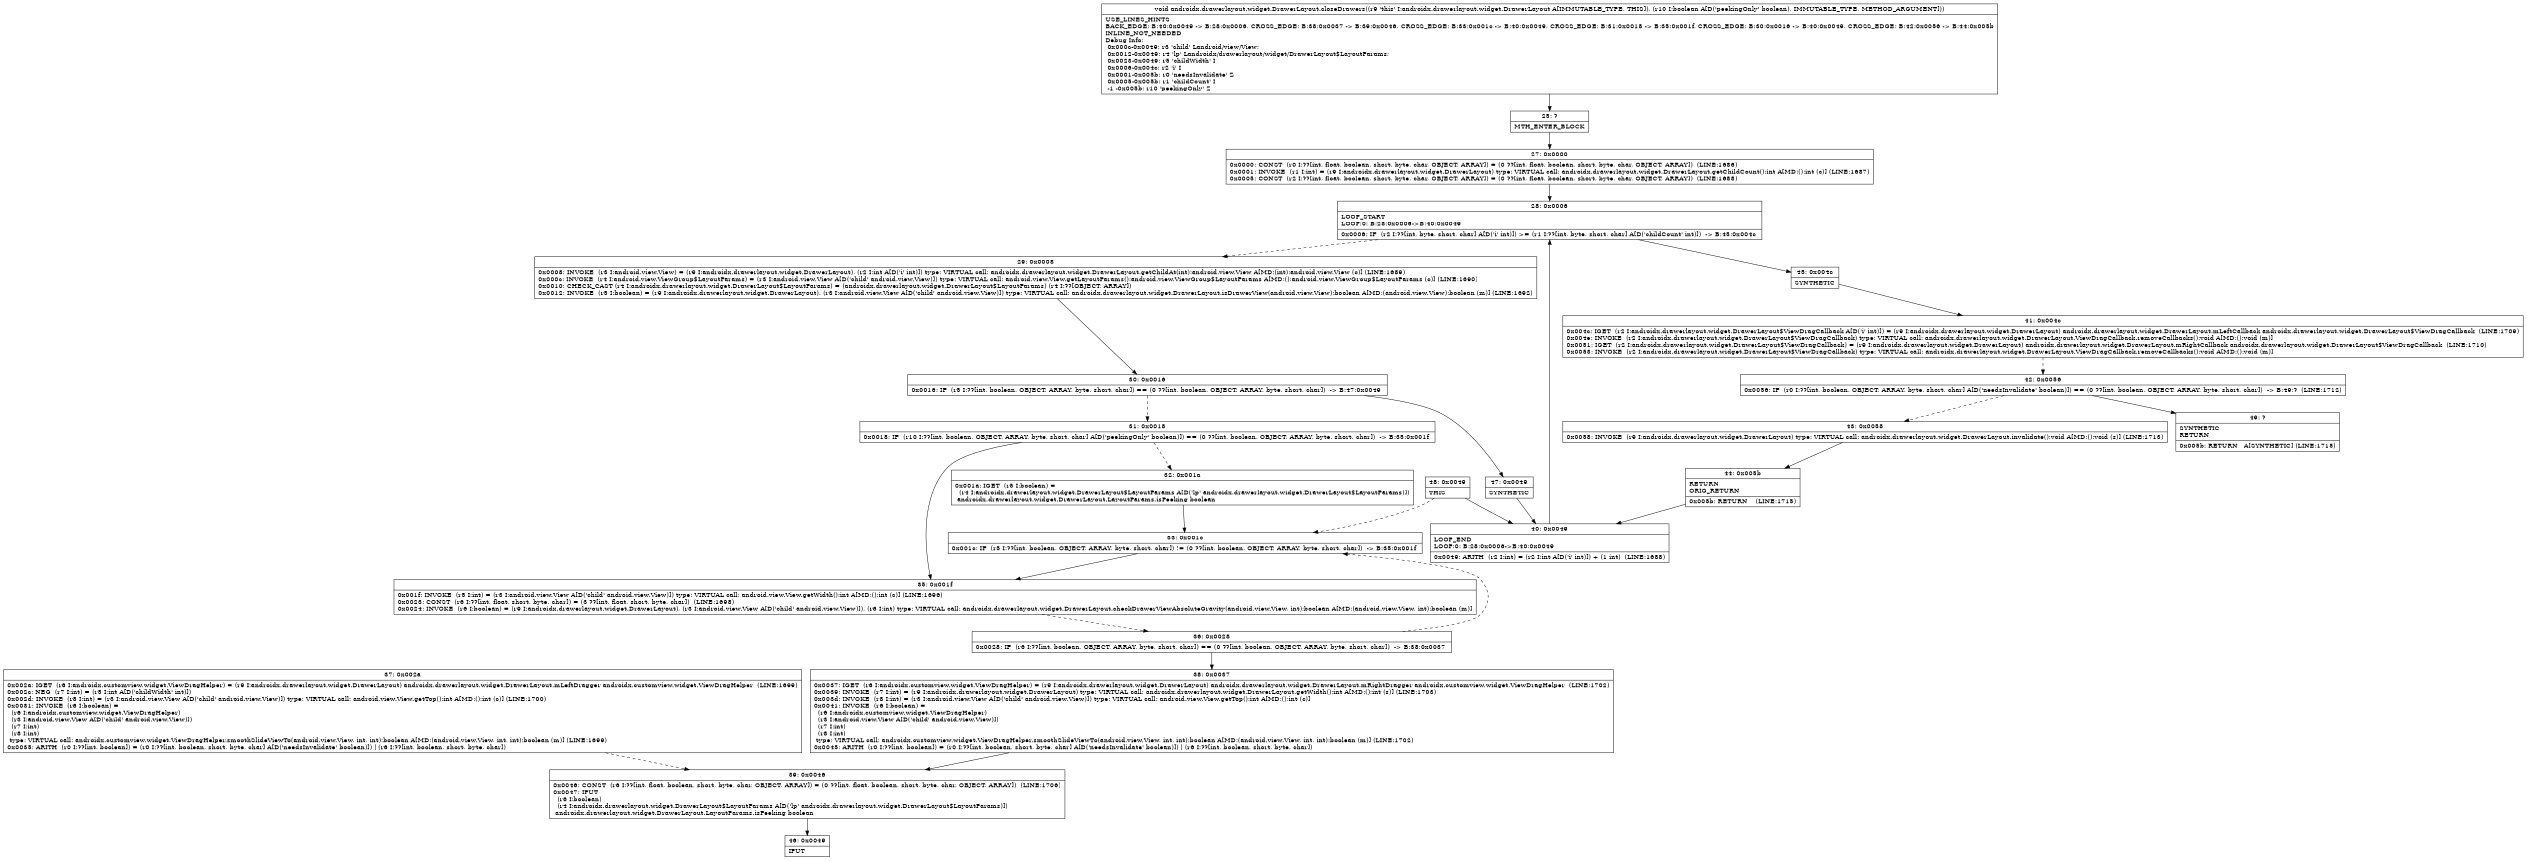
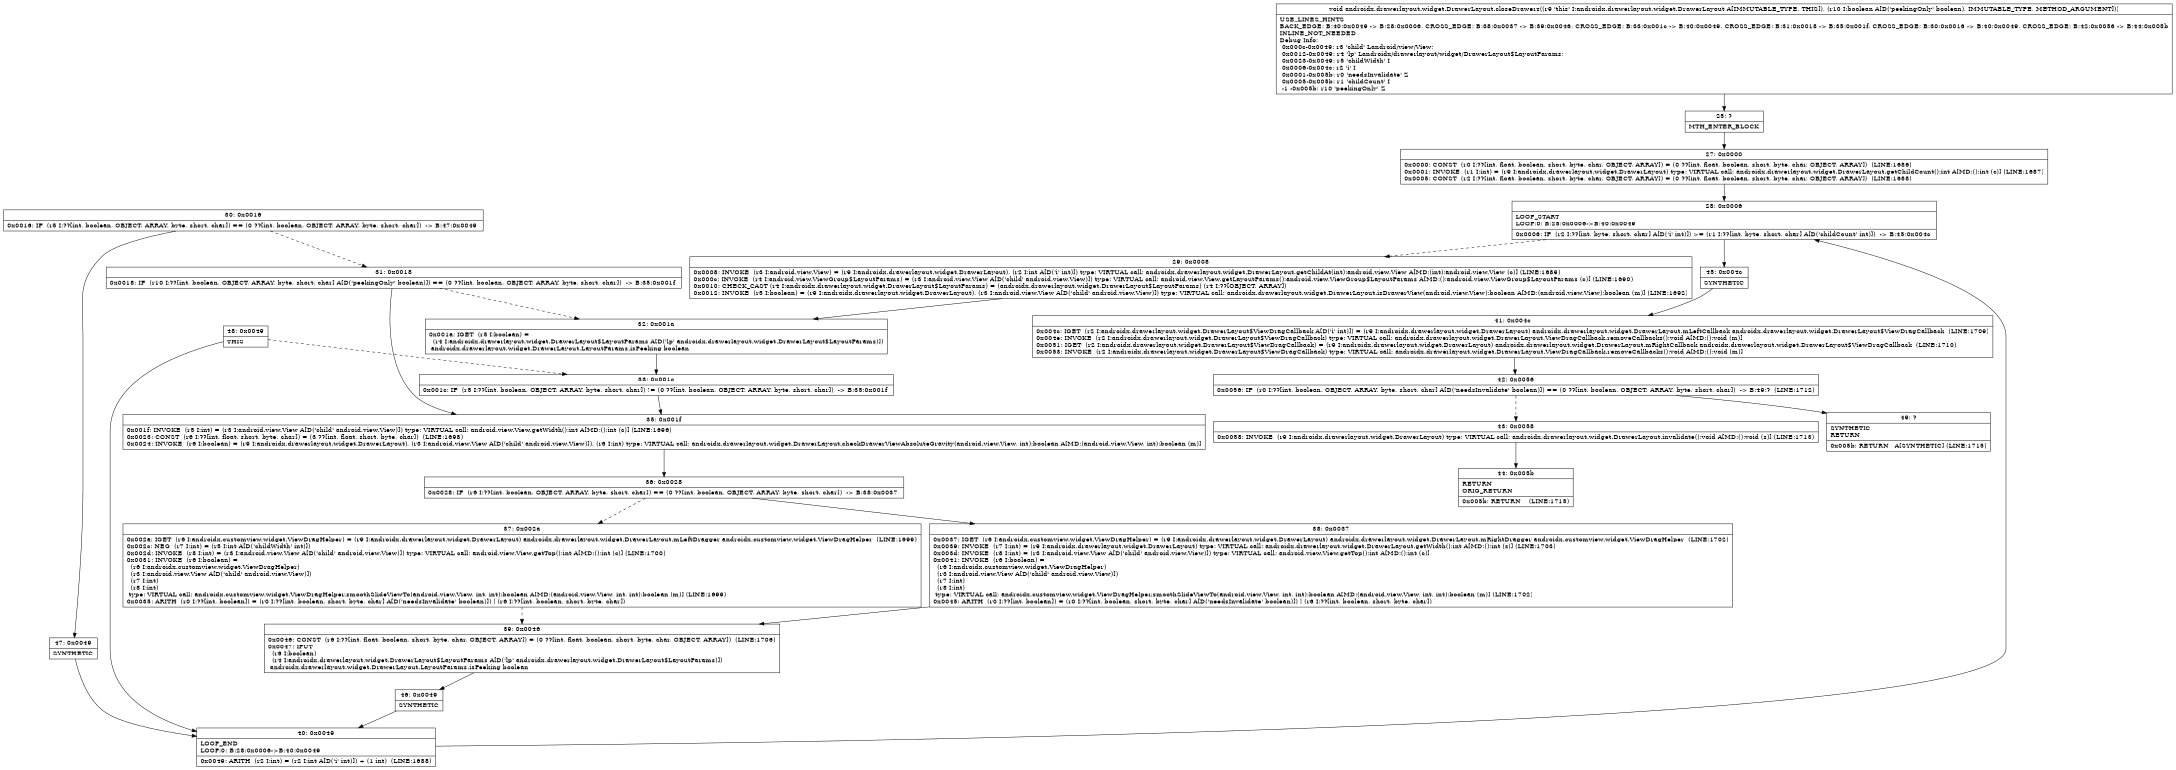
edge "29: 0x0008" -> "30: 0x0016": now "29: 0x0008" -> "32: 0x001a"
edge "41: 0x004c" -> "42: 0x0056": style dashed -> solid
edge "44: 0x005b" -> "40: 0x0049": now "46: 0x0049" -> "40: 0x0049"
edge "36: 0x0028" -> "33: 0x001c": now "36: 0x0028" -> "37: 0x002a"
edge "35: 0x001f" -> "36: 0x0028": style dashed -> solid
node "46: 0x0049": text "IPUT" -> "SYNTHETIC"
